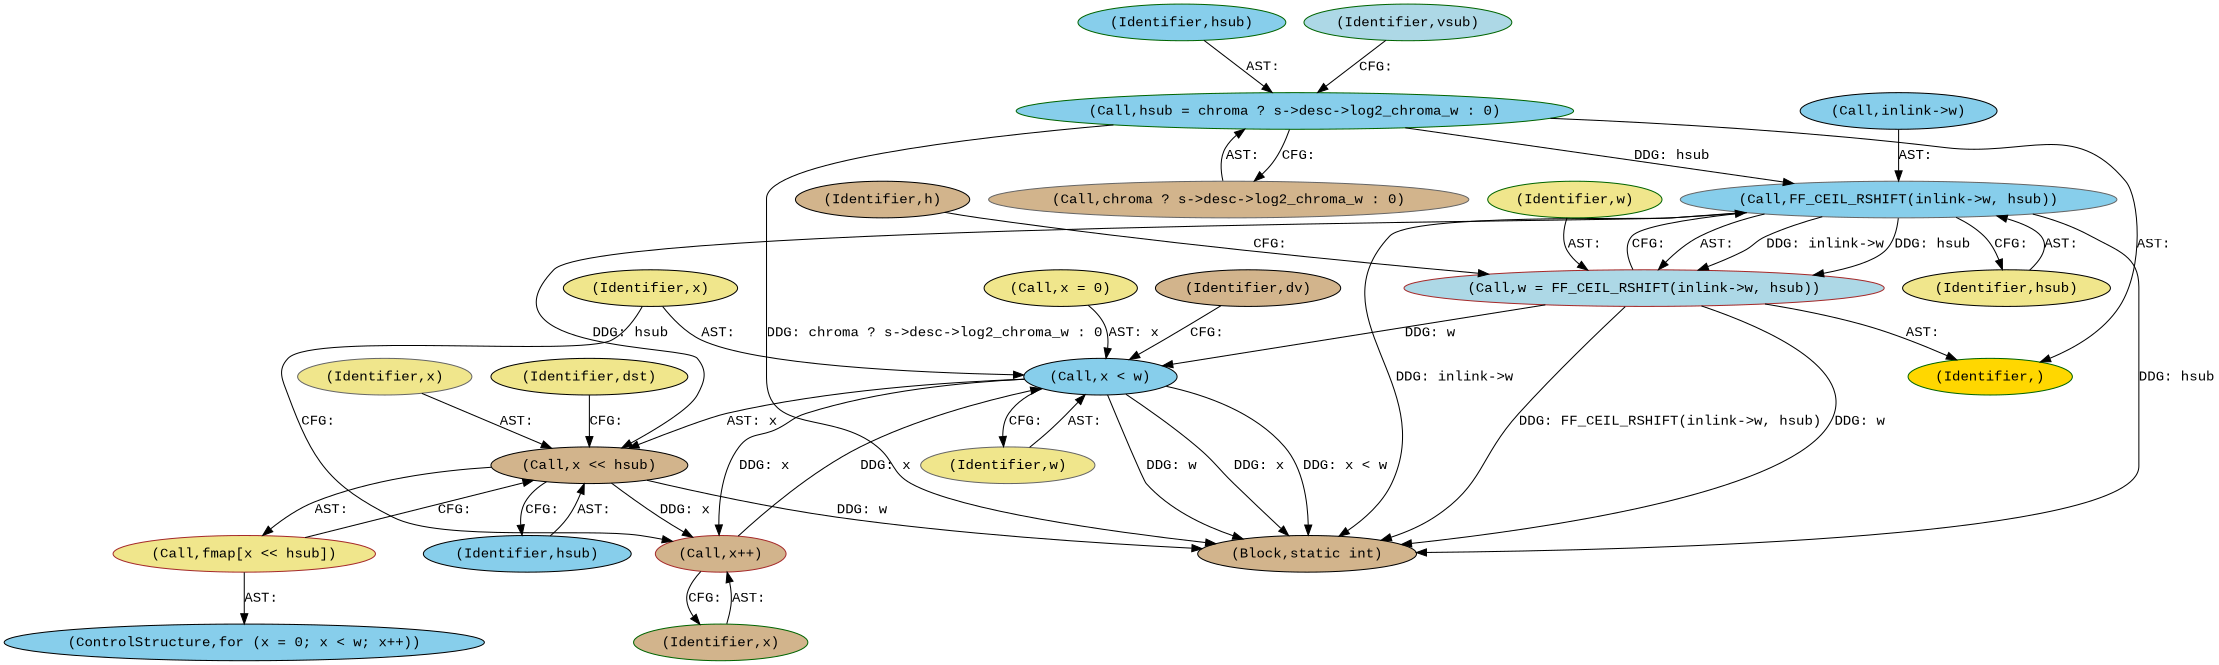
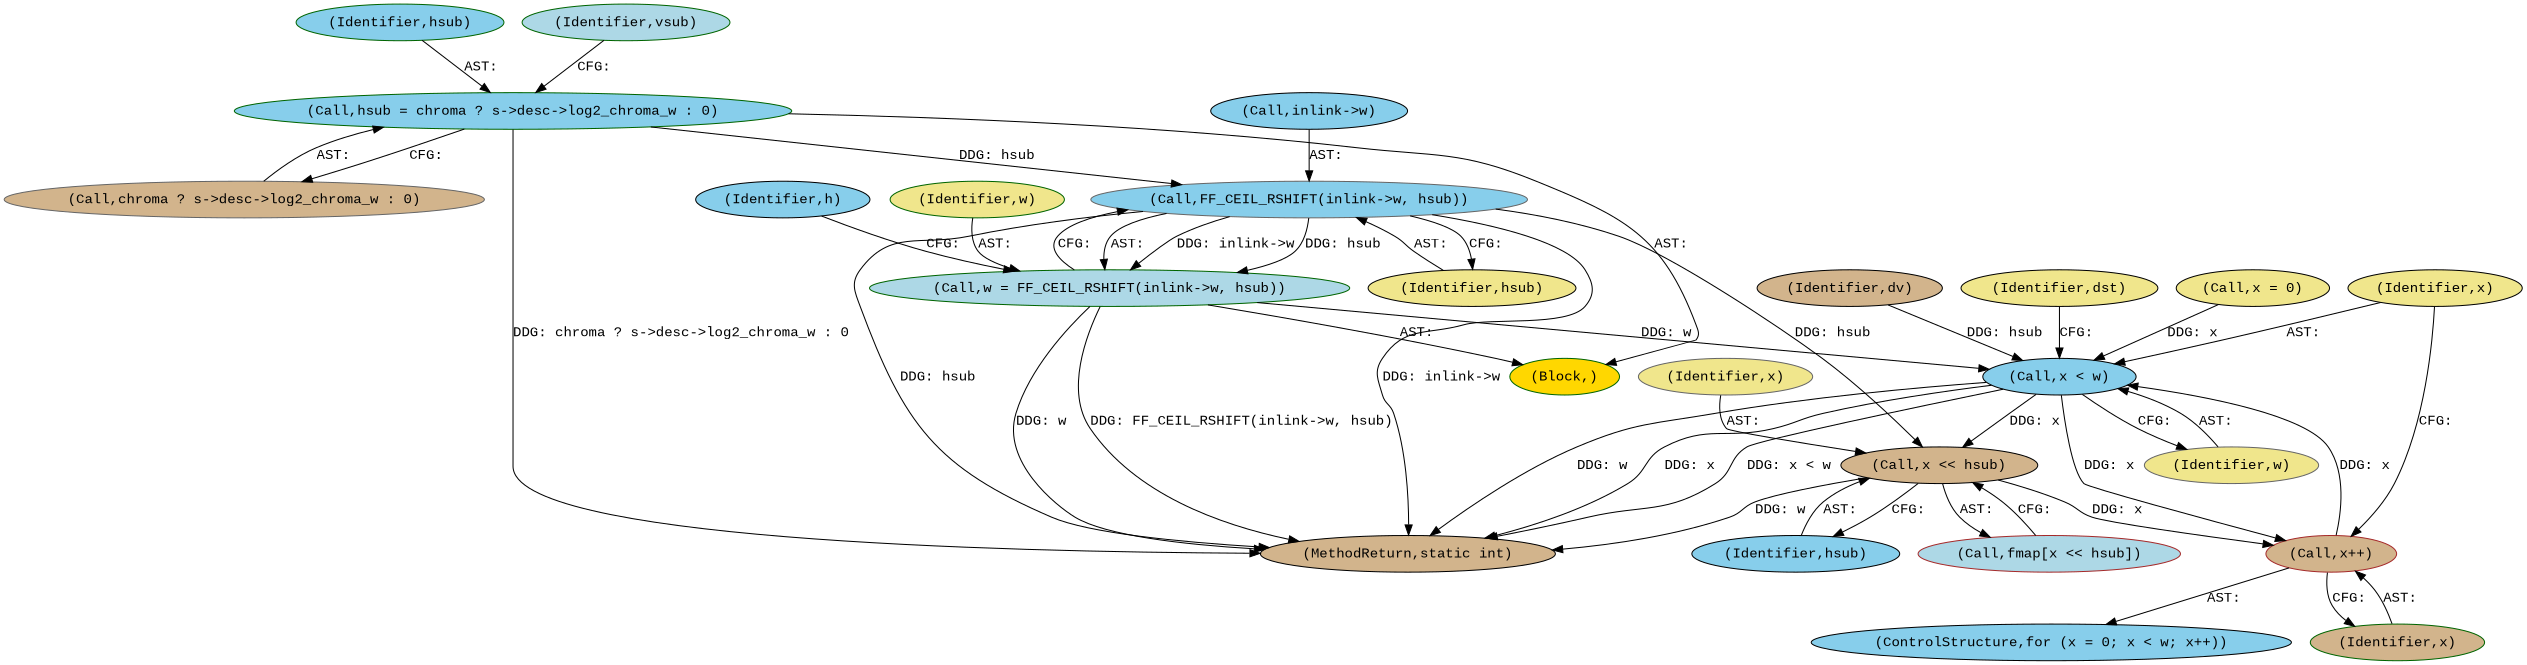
node "(Identifier,h)": fillcolor tan -> skyblue
node "(Call,w = FF_CEIL_RSHIFT(inlink->w, hsub))": color brown -> darkgreen
edge "(Call,x = 0)" -> "(Call,x < w)": label "AST: x" -> "DDG: x"
edge "(Identifier,dv)" -> "(Call,x < w)": label "CFG: " -> "DDG: hsub"
node "(Identifier,)": label "(Identifier,)" -> "(Block,)"
edge "(Identifier,dst)" -> "(Call,x << hsub)": now "(Identifier,dst)" -> "(Call,x < w)"
edge "(Call,x < w)" -> "(Call,x << hsub)": label "AST: x" -> "DDG: x"
node "(Call,fmap[x << hsub])": fillcolor khaki -> lightblue
node "(Block,static int)": label "(Block,static int)" -> "(MethodReturn,static int)"
edge "(Call,fmap[x << hsub])" -> "(ControlStructure,for (x = 0; x < w; x++))": now "(Call,x++)" -> "(ControlStructure,for (x = 0; x < w; x++))"
